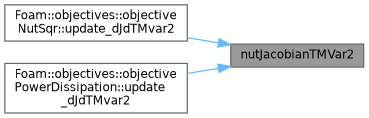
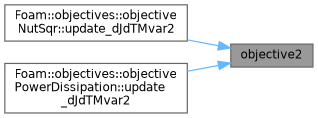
node "nutJacobianTMVar2": label "nutJacobianTMVar2" -> "objective2"
